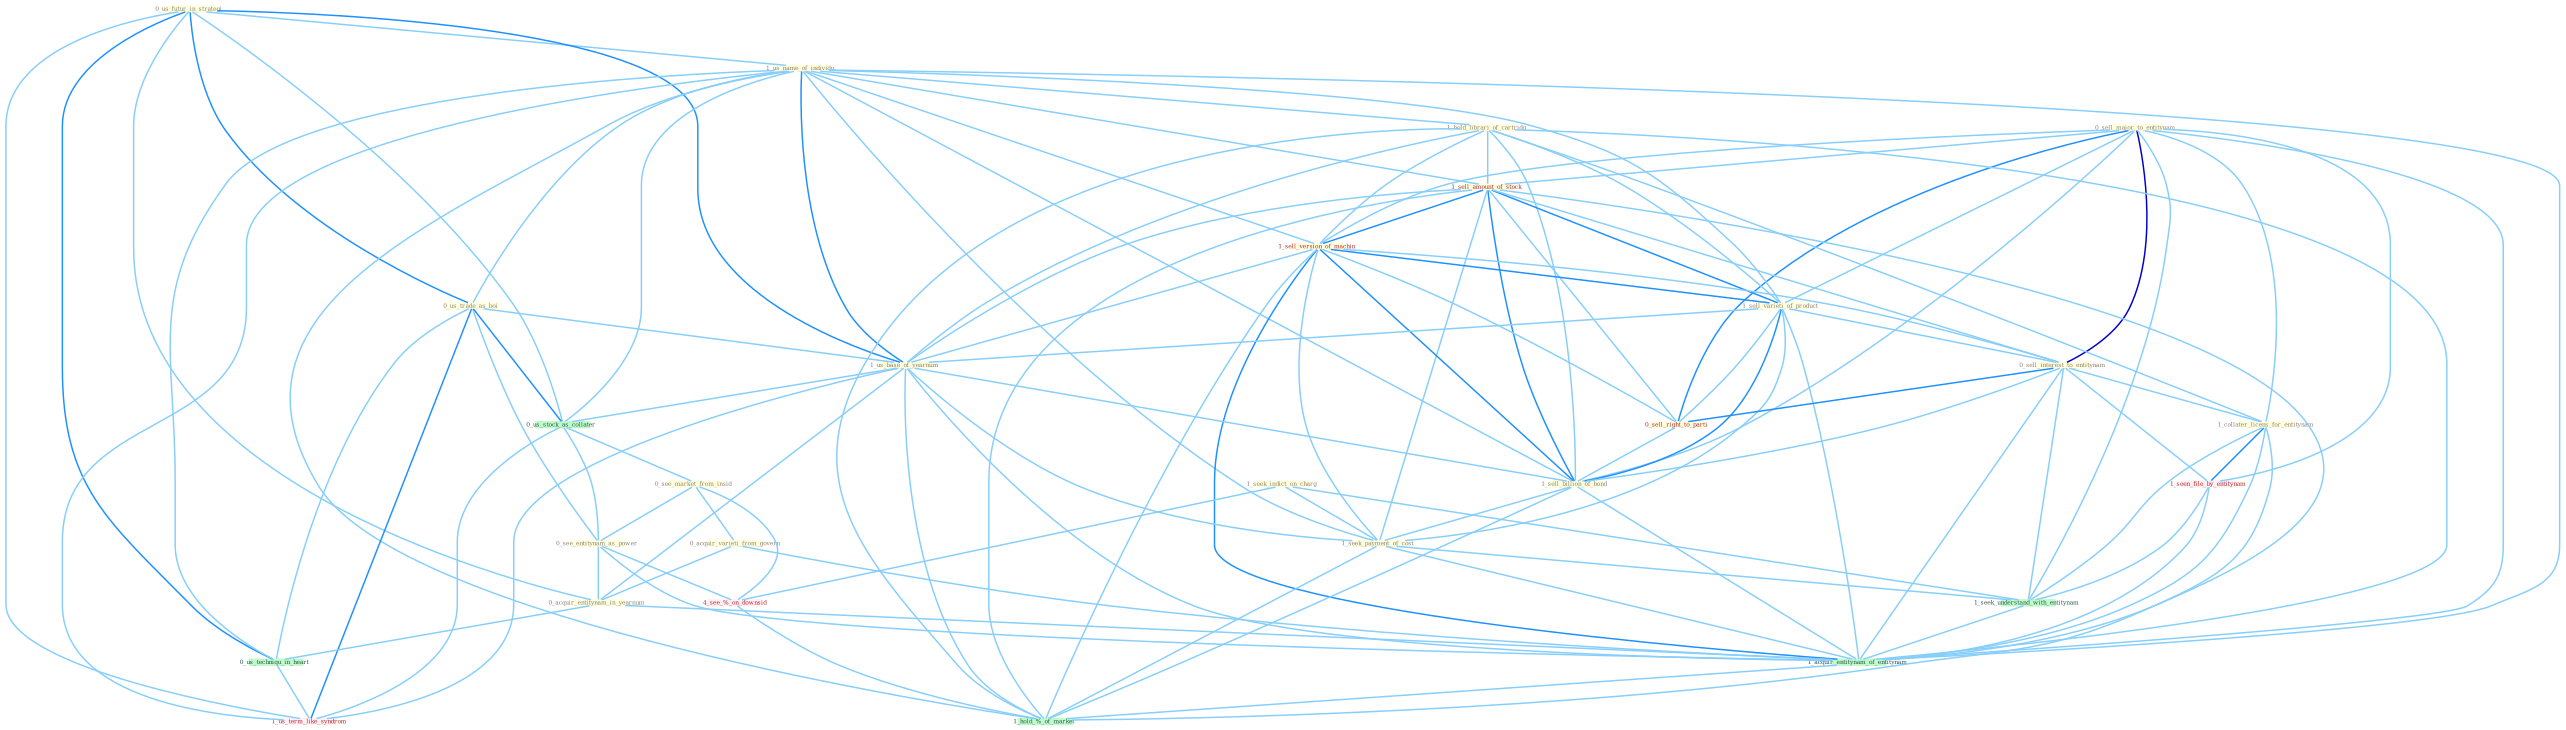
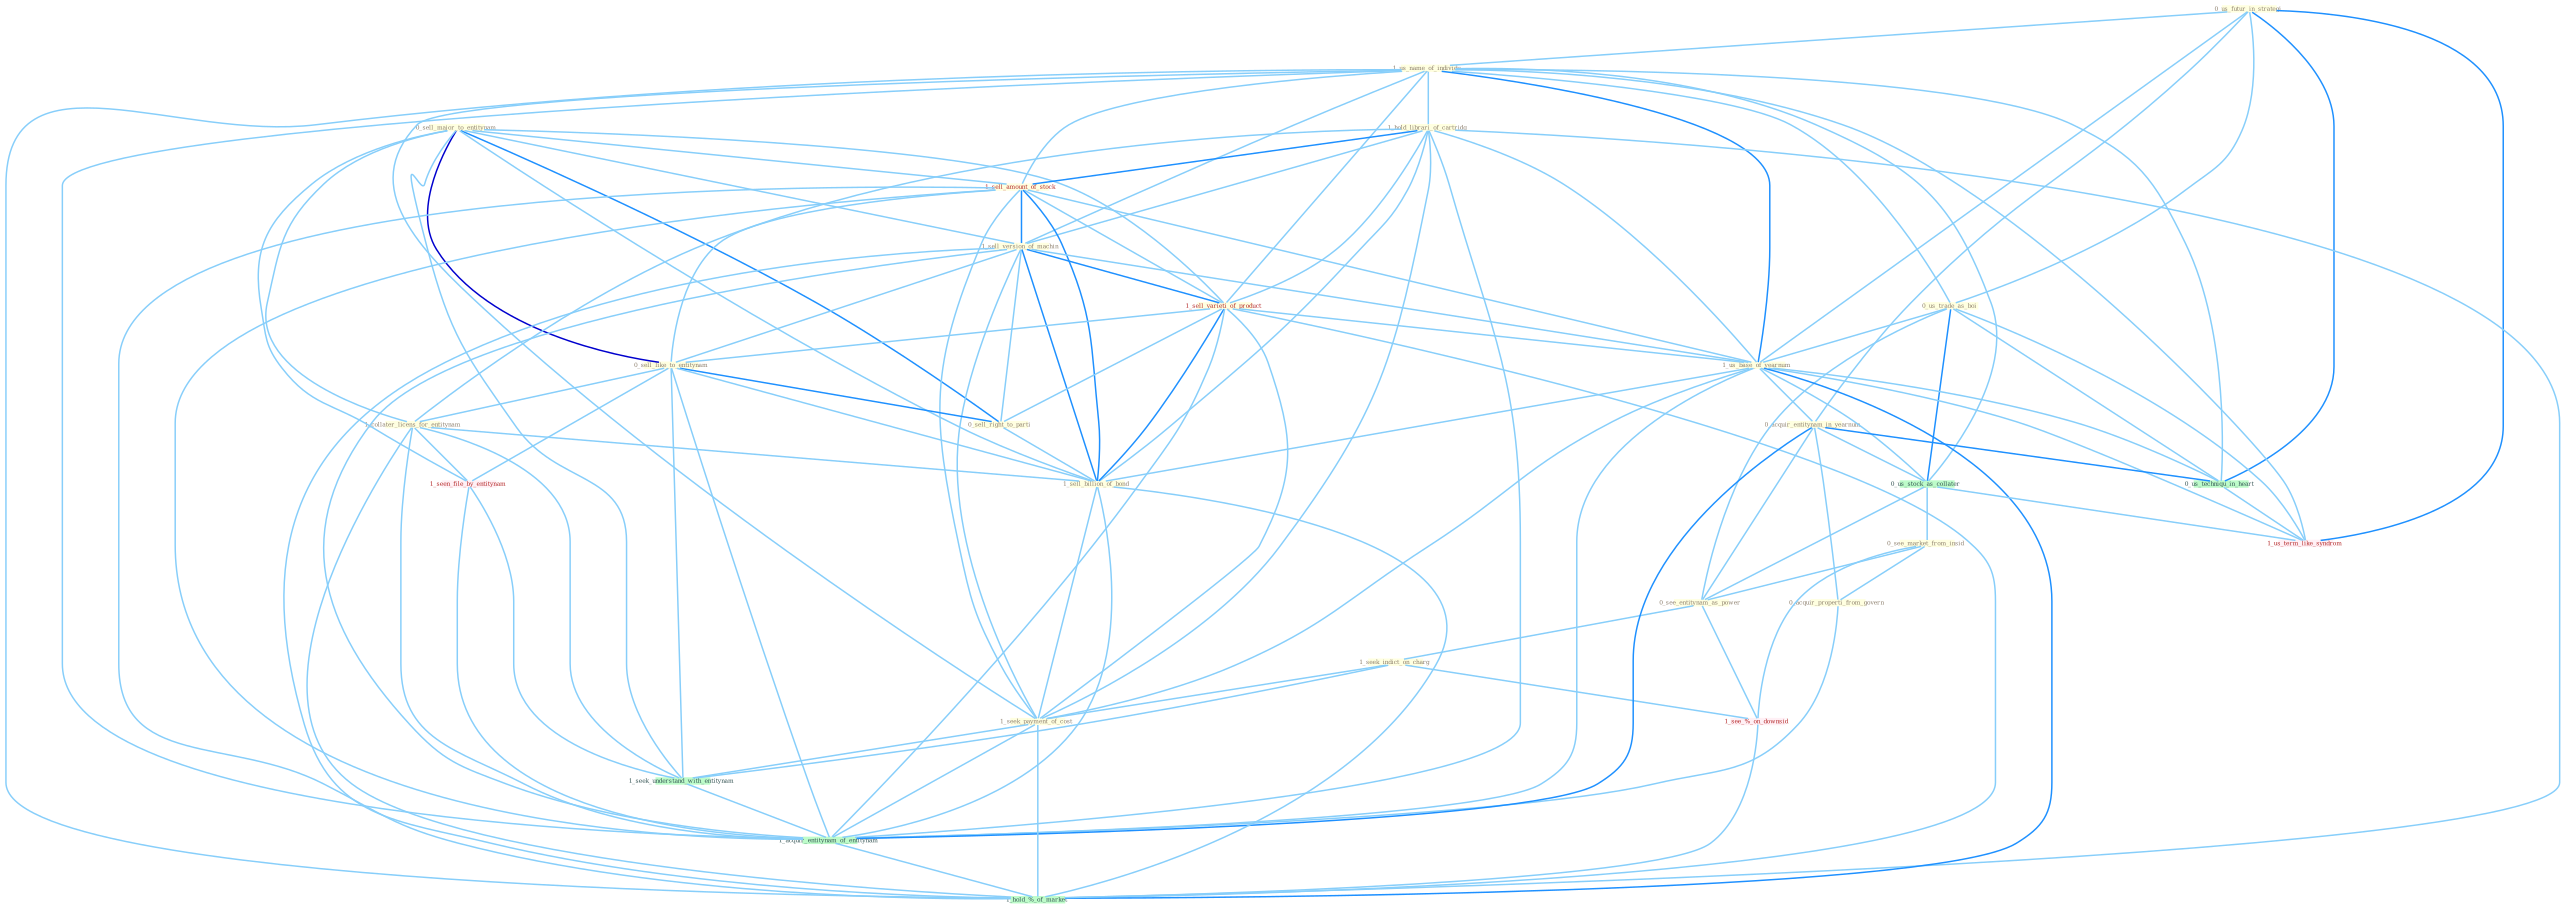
edge "0_us_futur_in_strategi" -- "1_us_base_of_yearnum": color #1e90ff -> #87cefa
edge "1_hold_librari_of_cartridg" -- "1_sell_amount_of_stock": color #87cefa -> #1e90ff
edge "0_us_futur_in_strategi" -- "0_us_stock_as_collater": now "0_acquir_entitynam_in_yearnum" -- "0_us_stock_as_collater"
edge "0_us_futur_in_strategi" -- "0_us_trade_as_boi": color #1e90ff -> #87cefa
node "1_sell_version_of_machin": fontcolor #b22222 -> #8b7d6b
edge "1_sell_amount_of_stock" -- "1_sell_varieti_of_product": color #1e90ff -> #87cefa
edge "1_us_name_of_individu" -- "1_sell_billion_of_bond": now "1_collater_licens_for_entitynam" -- "1_sell_billion_of_bond"
edge "1_sell_amount_of_stock" -- "0_sell_right_to_parti": removed
node "1_sell_varieti_of_product": fontcolor #8b7d6b -> #b22222
node "0_sell_interest_to_entitynam": label "0_sell_interest_to_entitynam" -> "0_sell_like_to_entitynam"
edge "1_us_base_of_yearnum" -- "0_us_techniqu_in_heart": added
edge "0_us_futur_in_strategi" -- "1_us_term_like_syndrom": color #87cefa -> #1e90ff
node "0_sell_right_to_parti": fontcolor #b22222 -> #8b7d6b
edge "1_collater_licens_for_entitynam" -- "1_seen_file_by_entitynam": color #1e90ff -> #87cefa
edge "1_hold_librari_of_cartridg" -- "1_seek_payment_of_cost": added
edge "0_us_trade_as_boi" -- "1_us_term_like_syndrom": color #1e90ff -> #87cefa
edge "0_sell_major_to_entitynam" -- "1_acquir_entitynam_of_entitynam": removed
node "0_acquir_varieti_from_govern": label "0_acquir_varieti_from_govern" -> "0_acquir_properti_from_govern"
edge "1_us_base_of_yearnum" -- "1_hold_%_of_market": color #87cefa -> #1e90ff
node "4_see_%_on_downsid": label "4_see_%_on_downsid" -> "1_see_%_on_downsid"
edge "1_sell_version_of_machin" -- "1_acquir_entitynam_of_entitynam": color #1e90ff -> #87cefa
edge "0_acquir_entitynam_in_yearnum" -- "1_acquir_entitynam_of_entitynam": color #87cefa -> #1e90ff
edge "0_acquir_entitynam_in_yearnum" -- "0_us_techniqu_in_heart": color #87cefa -> #1e90ff
edge "0_see_entitynam_as_power" -- "1_acquir_entitynam_of_entitynam": now "0_see_entitynam_as_power" -- "1_seek_indict_on_charg"
edge "1_sell_varieti_of_product" -- "1_hold_%_of_market": added
